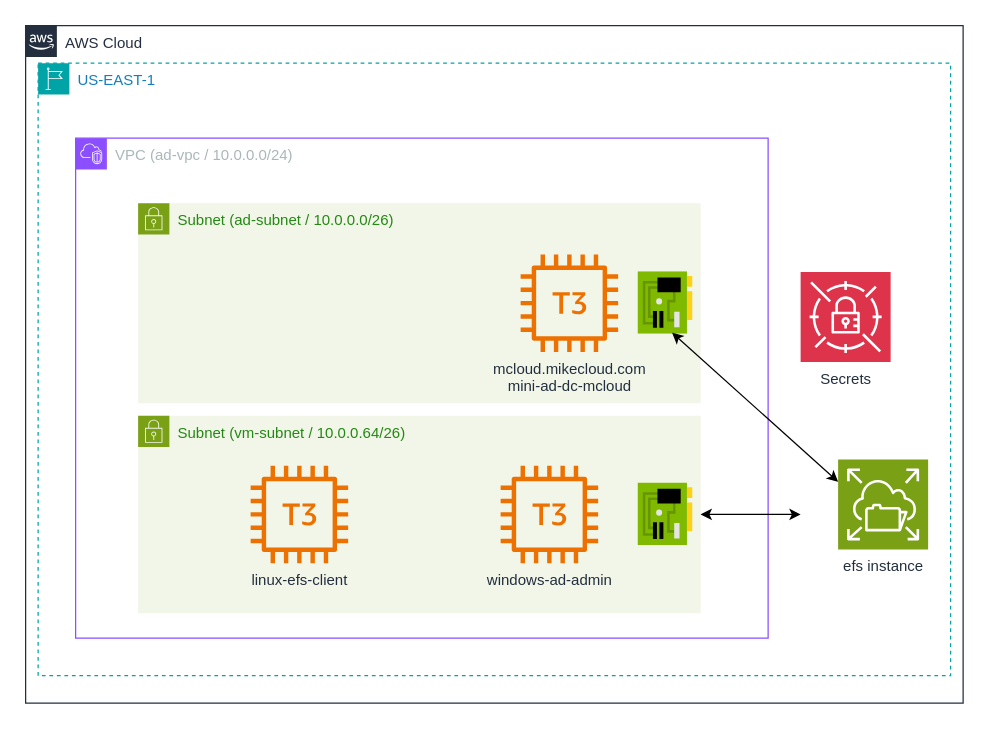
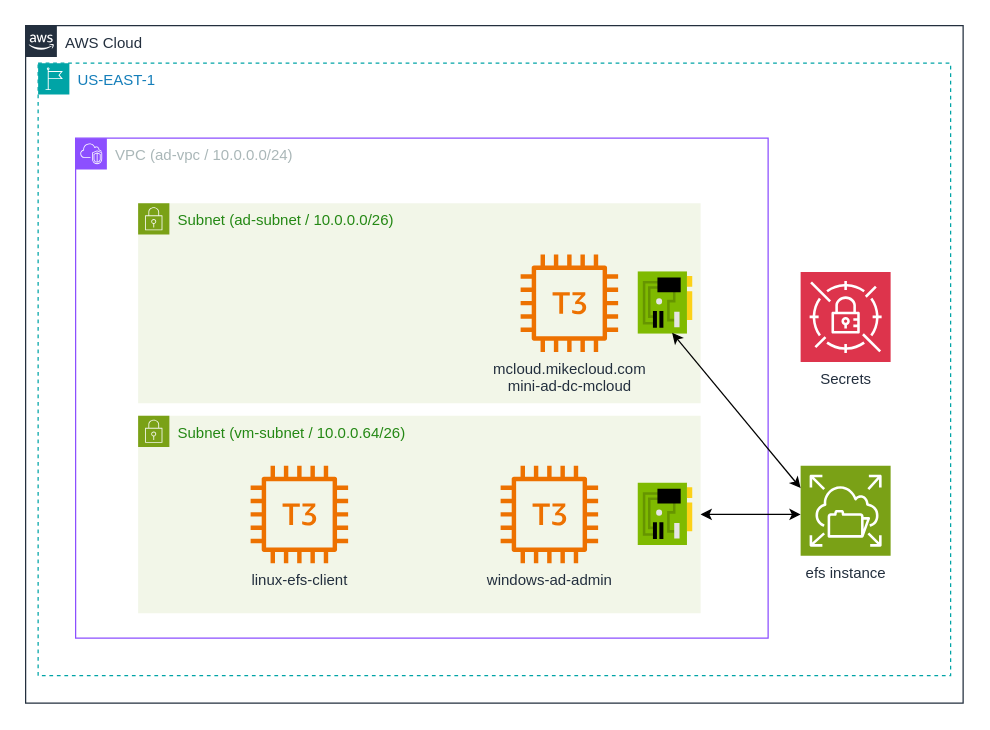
node "efs instance": moved (883, 504) -> (846, 511)
